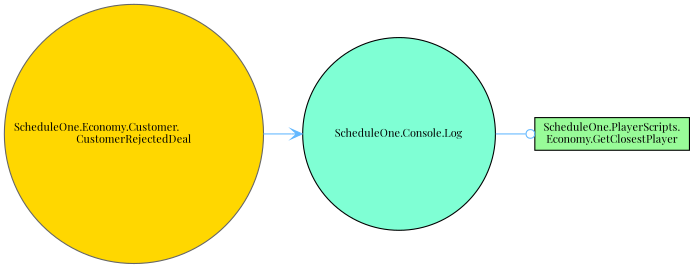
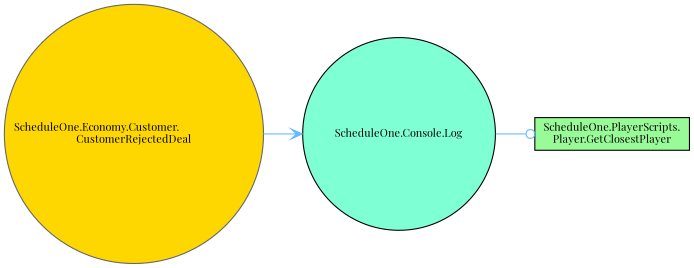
node "ScheduleOne.PlayerScripts. Economy.GetClosestPlayer": label "ScheduleOne.PlayerScripts. Economy.GetClosestPlayer" -> "ScheduleOne.PlayerScripts. Player.GetClosestPlayer"
